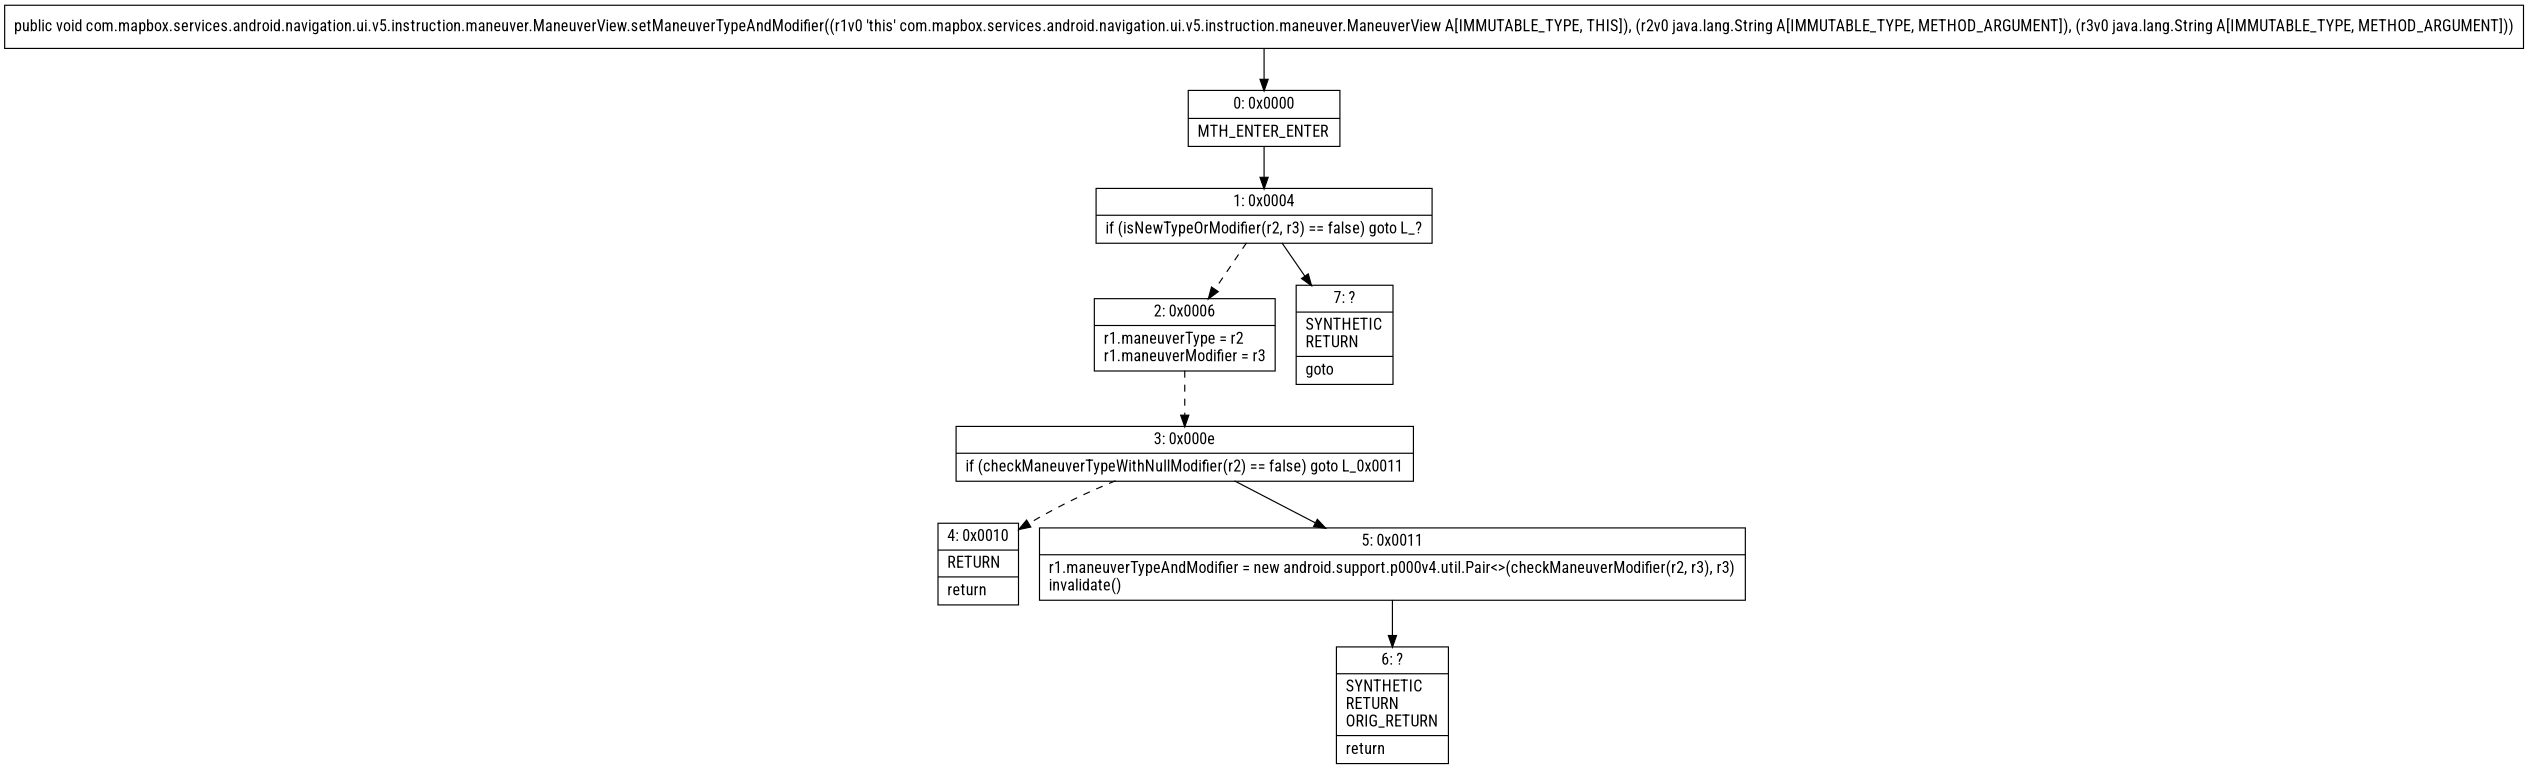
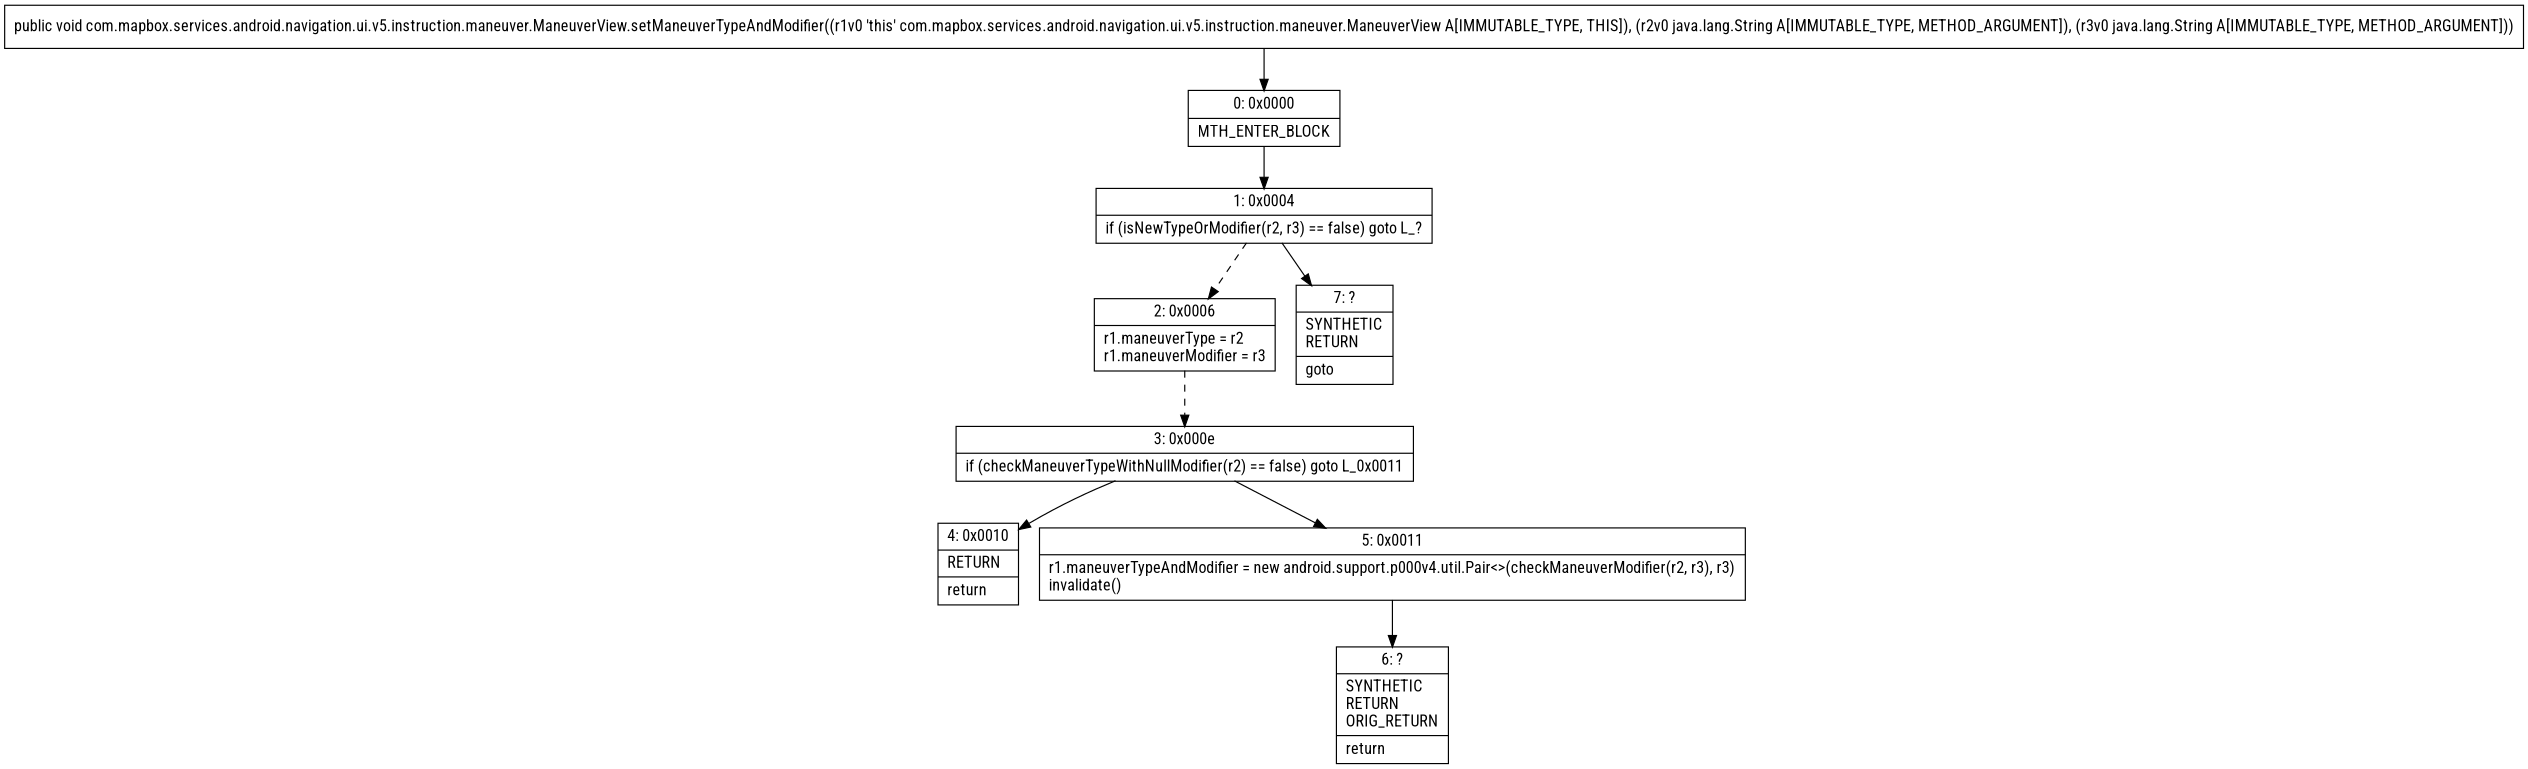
node "0: 0x0000": text "MTH_ENTER_ENTER" -> "MTH_ENTER_BLOCK"
edge "3: 0x000e" -> "4: 0x0010": style dashed -> solid
